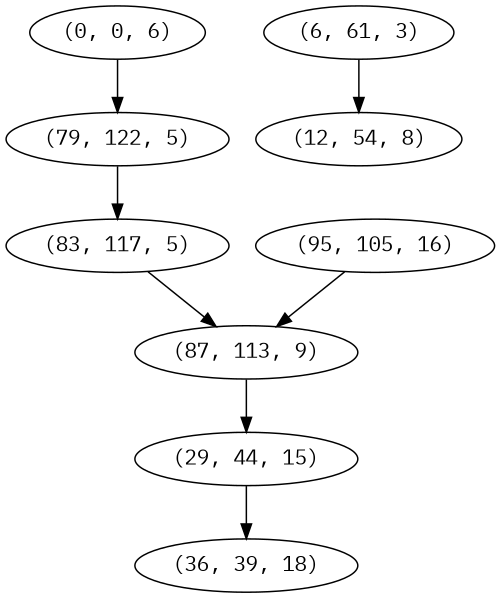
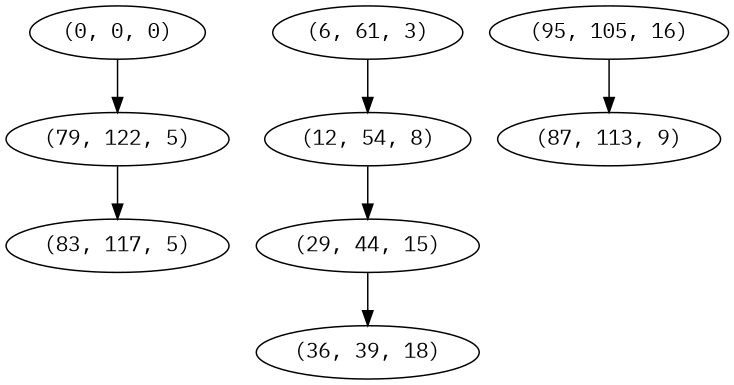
node "(0, 0, 6)": label "(0, 0, 6)" -> "(0, 0, 0)"
edge "(83, 117, 5)" -> "(87, 113, 9)": removed
edge "(87, 113, 9)" -> "(29, 44, 15)": now "(12, 54, 8)" -> "(29, 44, 15)"
